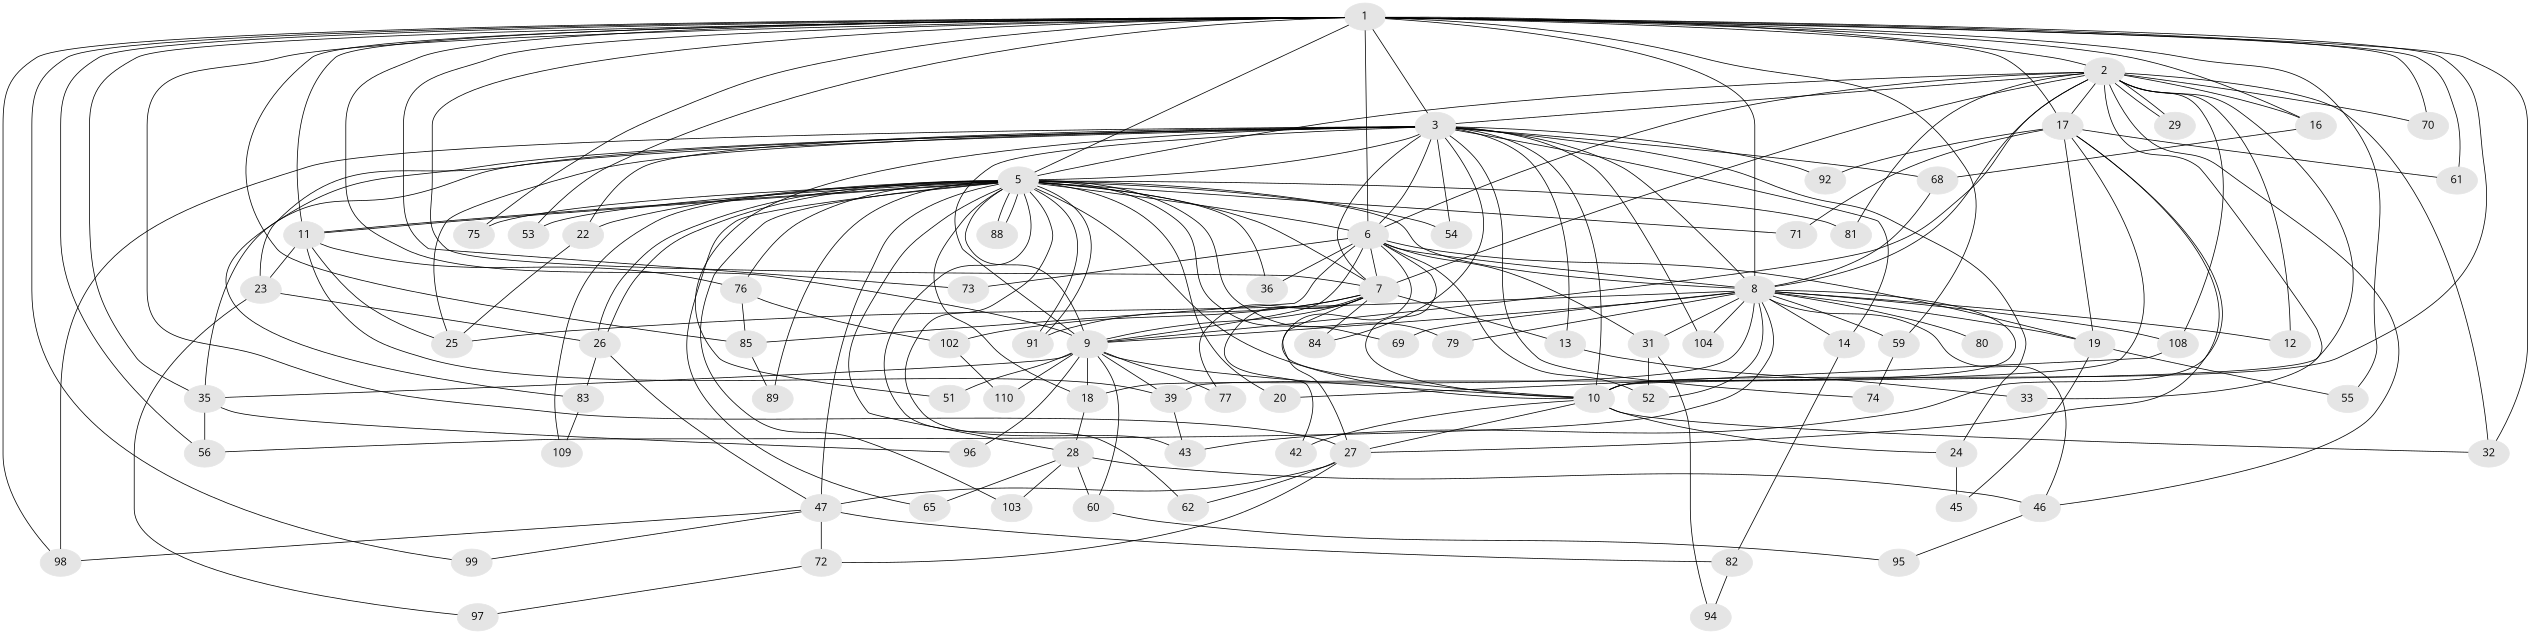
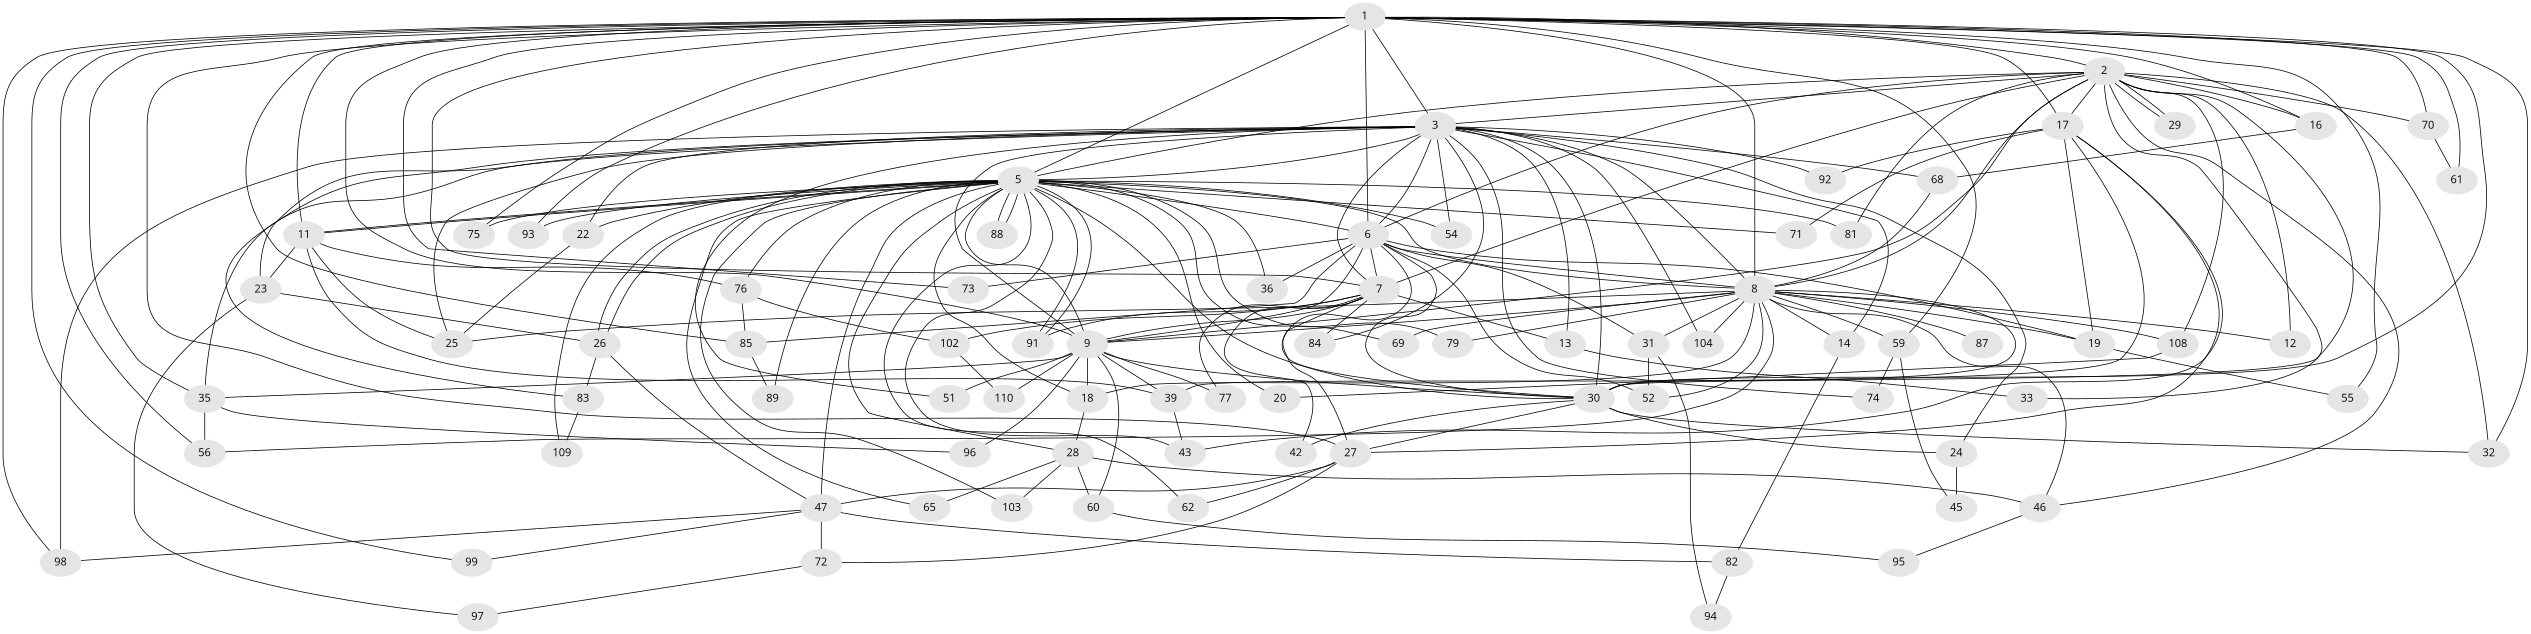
edge "17" -- "61": now "70" -- "61"
edge "5" -- "7": removed
node "53": label "53" -> "93"
node "80": label "80" -> "87"
node "10": label "10" -> "30"
edge "19" -- "45": now "59" -- "45"
